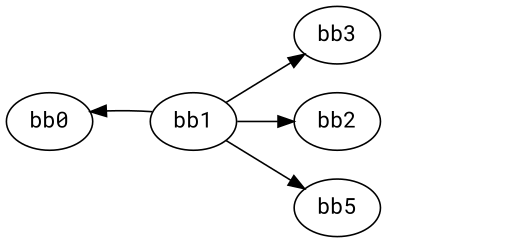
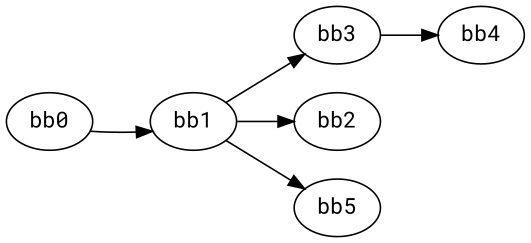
node "bb4": added
edge "bb1" -> "bb0": reversed
